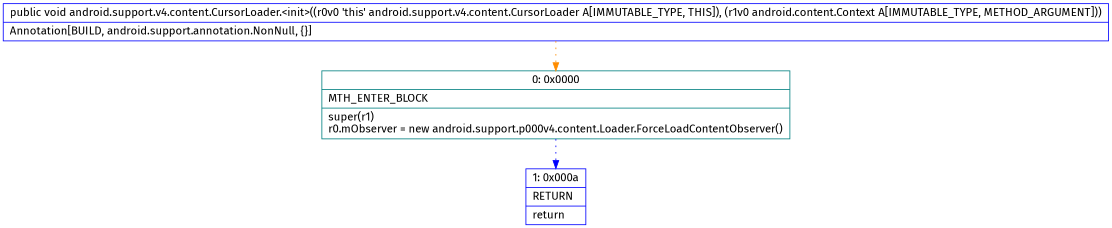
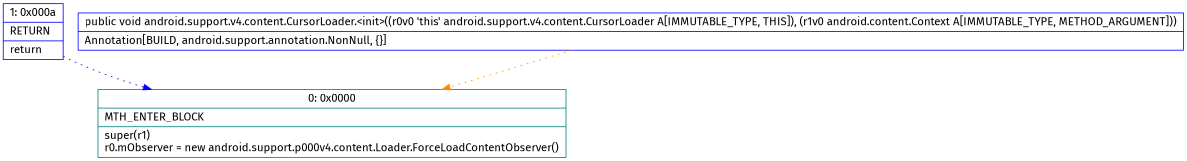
edge "0: 0x0000" -> "1: 0x000a": reversed
